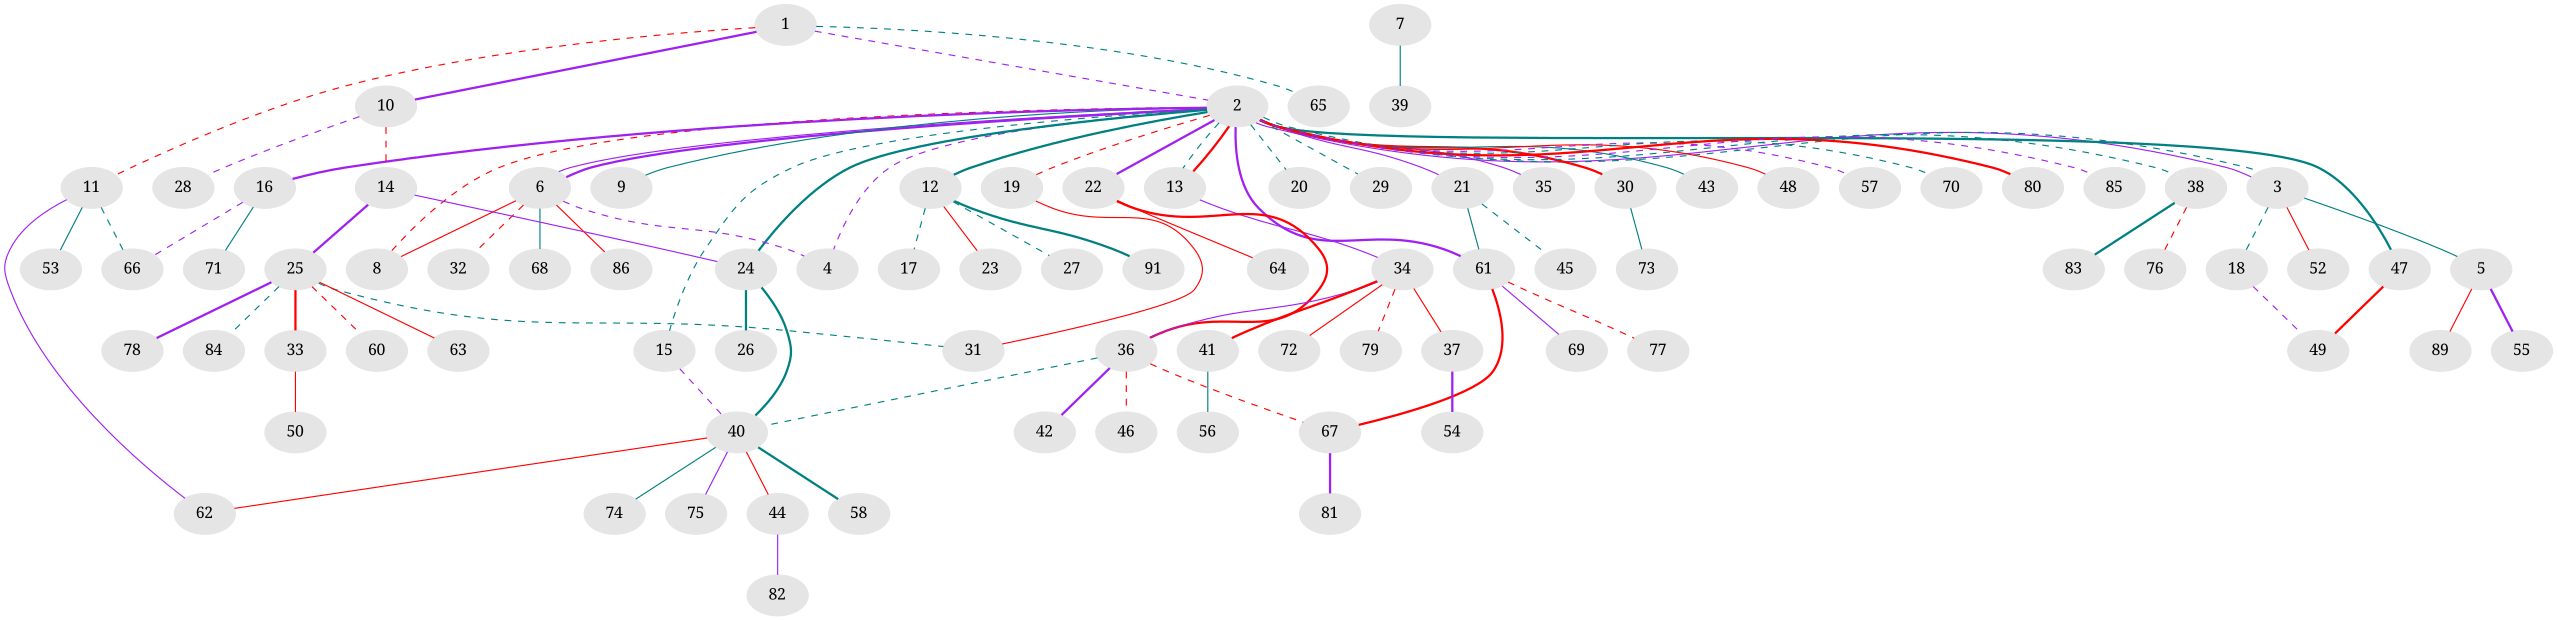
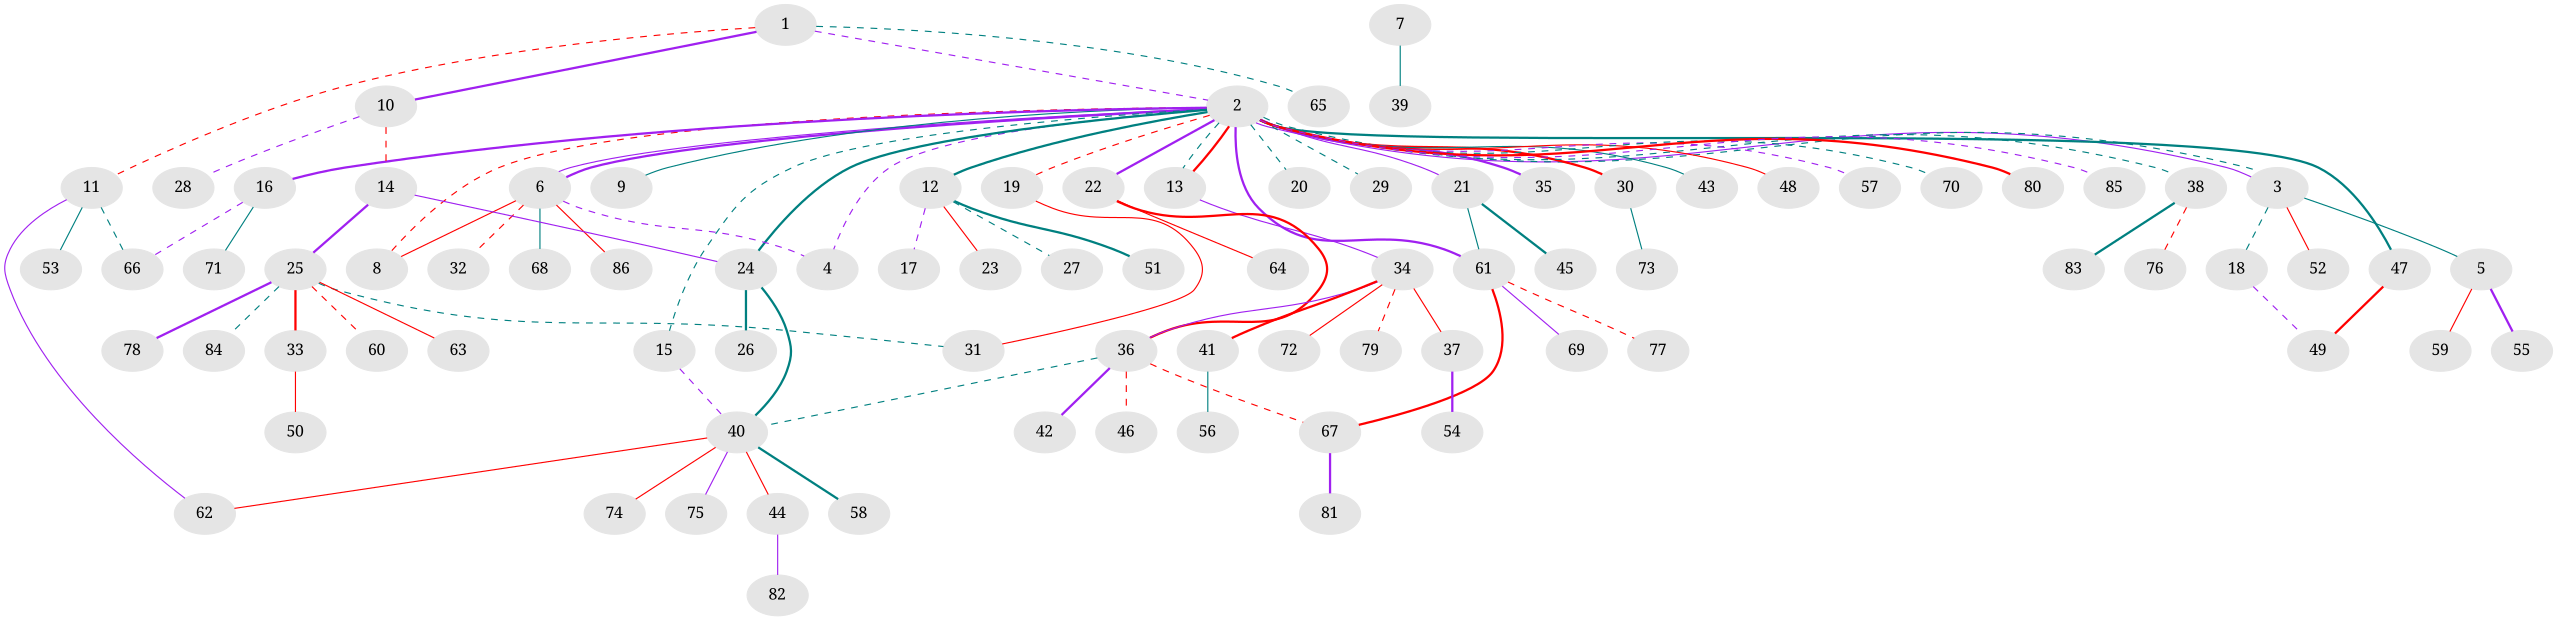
edge "2" -- "35": style solid -> bold
edge "12" -- "17": color teal -> purple
edge "21" -- "45": style dashed -> bold
node "91": label "91" -> "51"
node "89": label "89" -> "59"
edge "40" -- "74": color teal -> red
